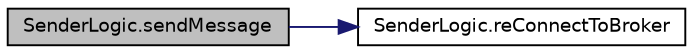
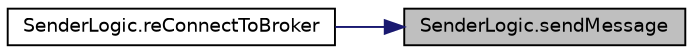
edge "SenderLogic.sendMessage" -> "SenderLogic.reConnectToBroker": reversed
